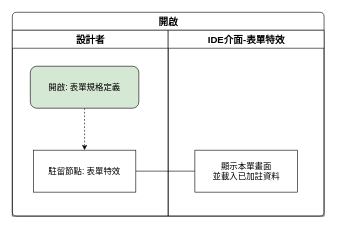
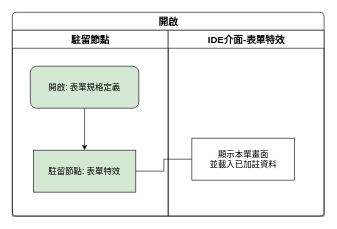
node "設計者": label "設計者" -> "駐留節點"
edge "開啟: 表單規格定義" -> "駐留節點: 表單特效": style dashed -> solid
node "駐留節點: 表單特效": fillcolor #ffffff -> #d5e8d4
node "顯示本單畫面 並載入已加註資料": moved (246, 171) -> (243, 159)
